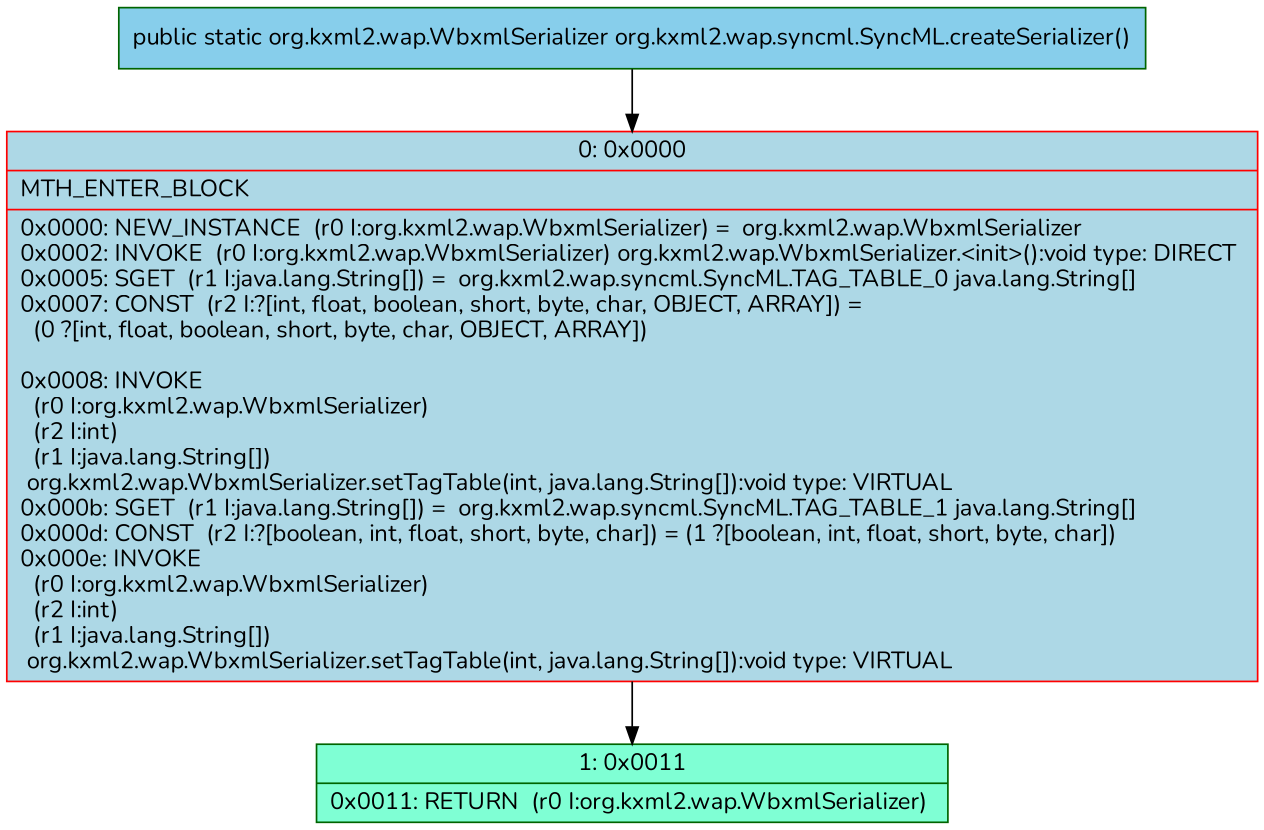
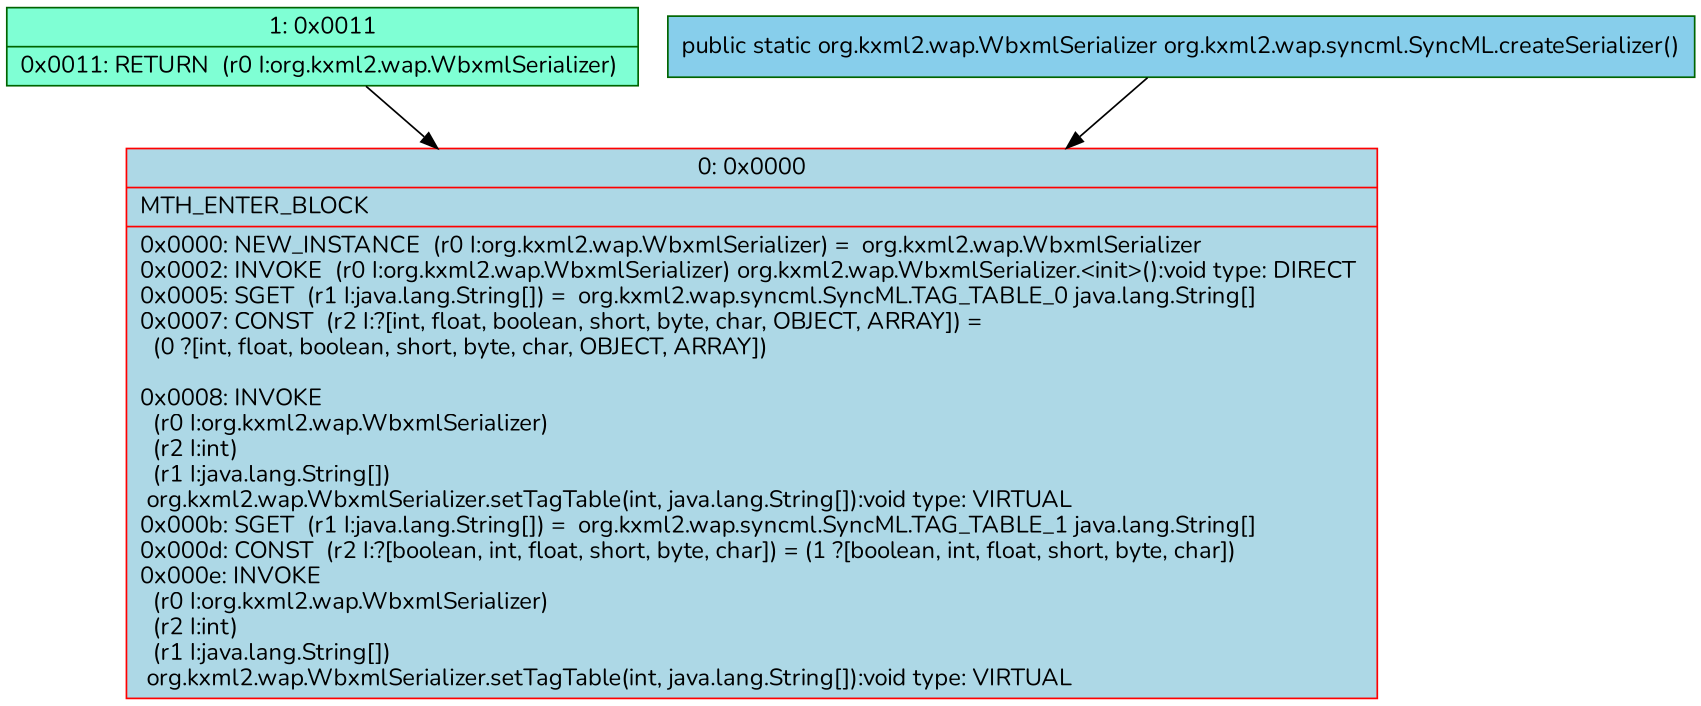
edge "0: 0x0000" -> "1: 0x0011": reversed
